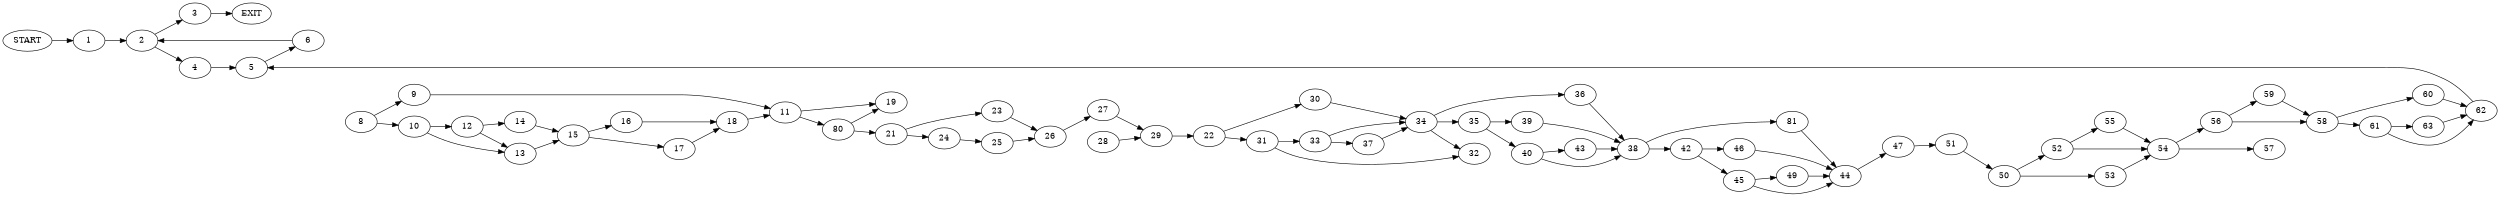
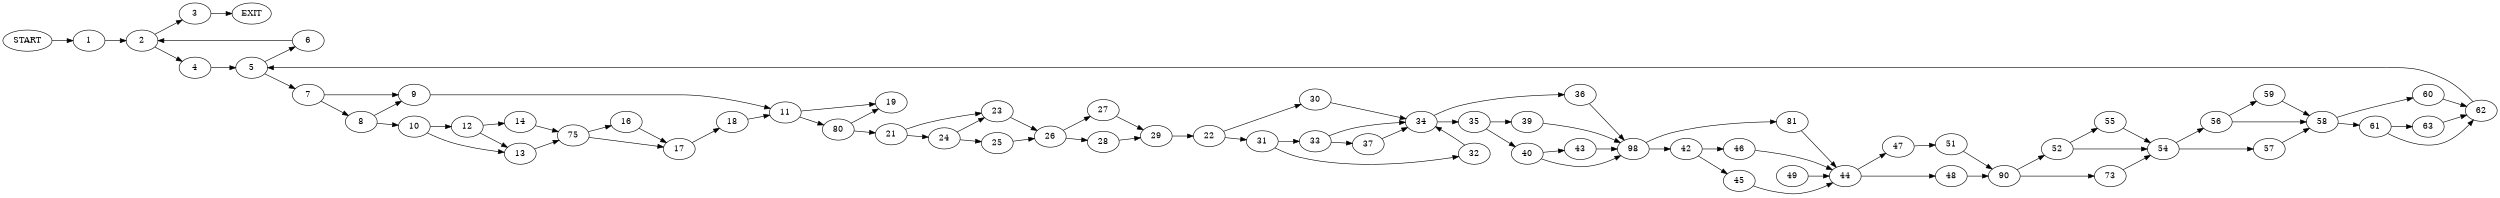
node "7": added
edge "16" -> "18": now "16" -> "17"
edge "24" -> "23": added
node "15": label "15" -> "75"
edge "57" -> "58": added
edge "26" -> "28": added
edge "34" -> "32": reversed
node "38": label "38" -> "98"
node "48": added
node "50": label "50" -> "90"
node "53": label "53" -> "73"
edge "45" -> "49": removed
